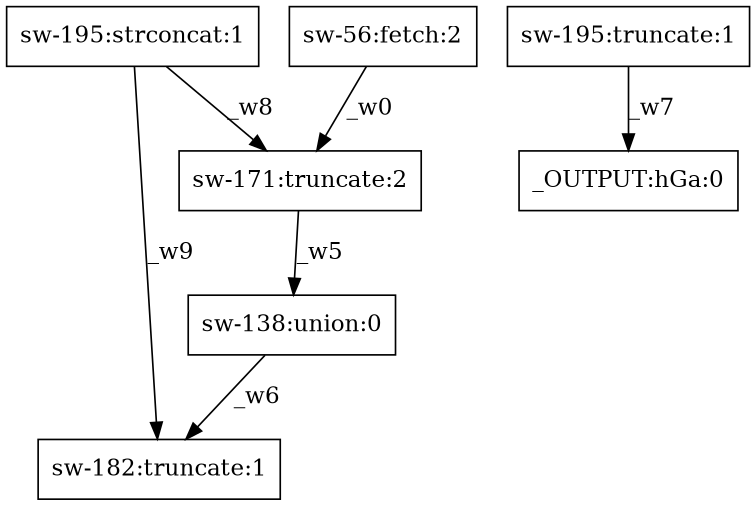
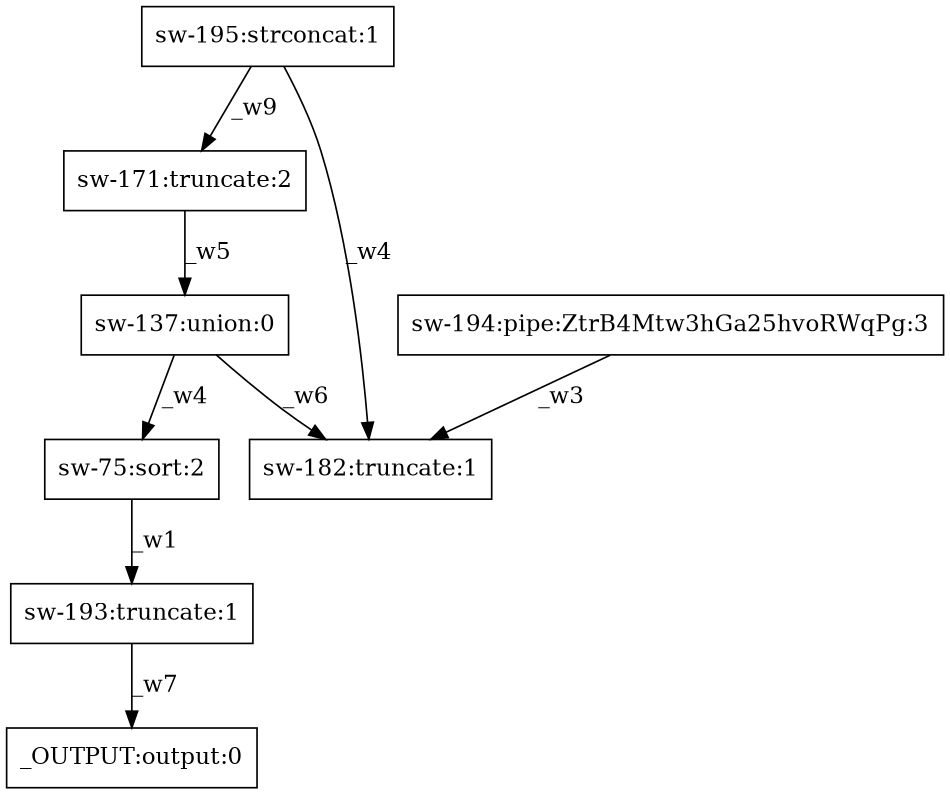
node "sw-56:fetch:2": removed
node "sw-195:truncate:1": label "sw-195:truncate:1" -> "sw-193:truncate:1"
edge "sw-195:strconcat:1" -> "sw-171:truncate:2": label "_w8" -> "_w9"
node "_OUTPUT:hGa:0": label "_OUTPUT:hGa:0" -> "_OUTPUT:output:0"
edge "sw-195:strconcat:1" -> "sw-182:truncate:1": label "_w9" -> "_w4"
node "sw-138:union:0": label "sw-138:union:0" -> "sw-137:union:0"
node "sw-194:pipe:ZtrB4Mtw3hGa25hvoRWqPg:3": added
node "sw-75:sort:2": added
